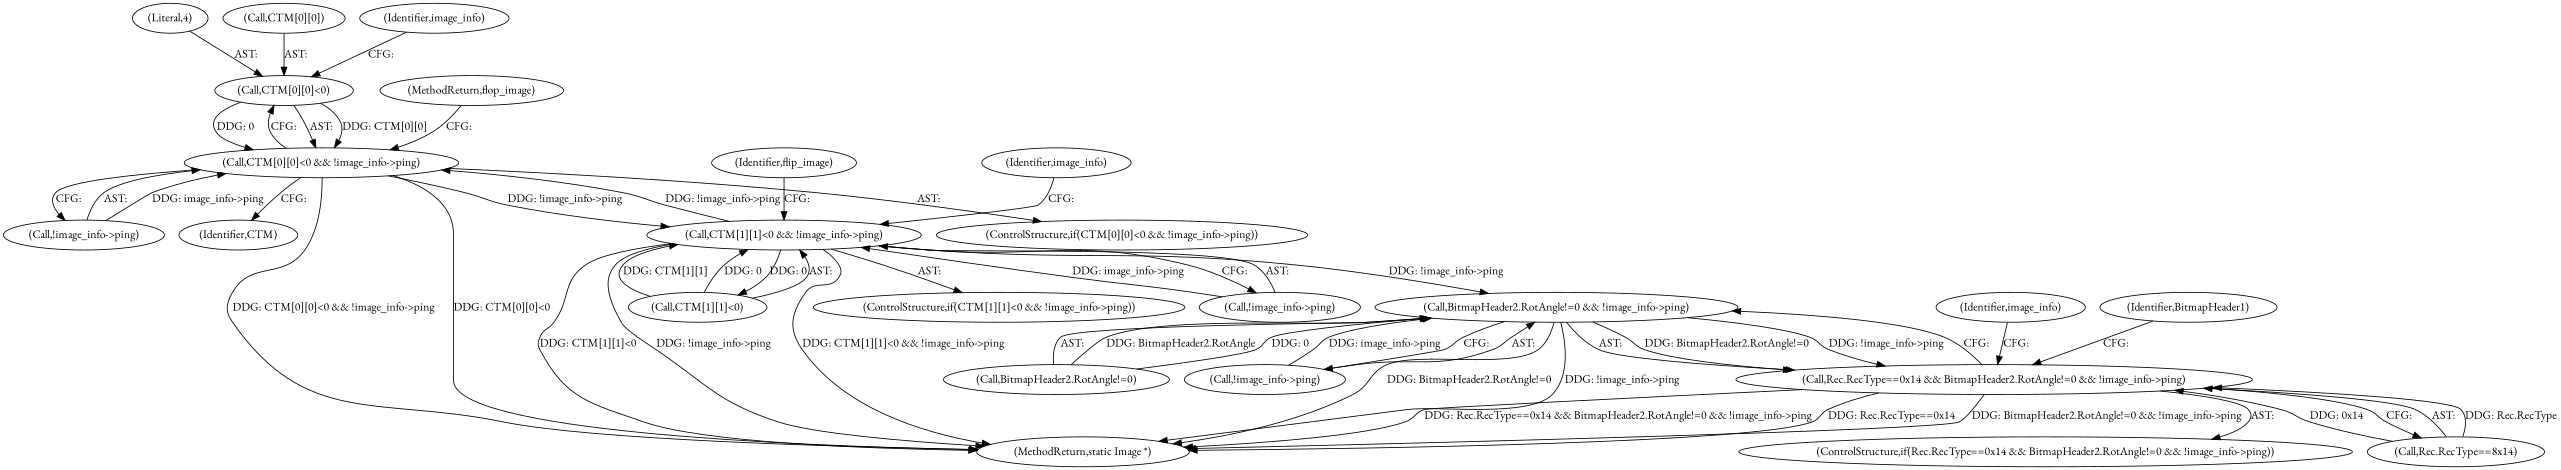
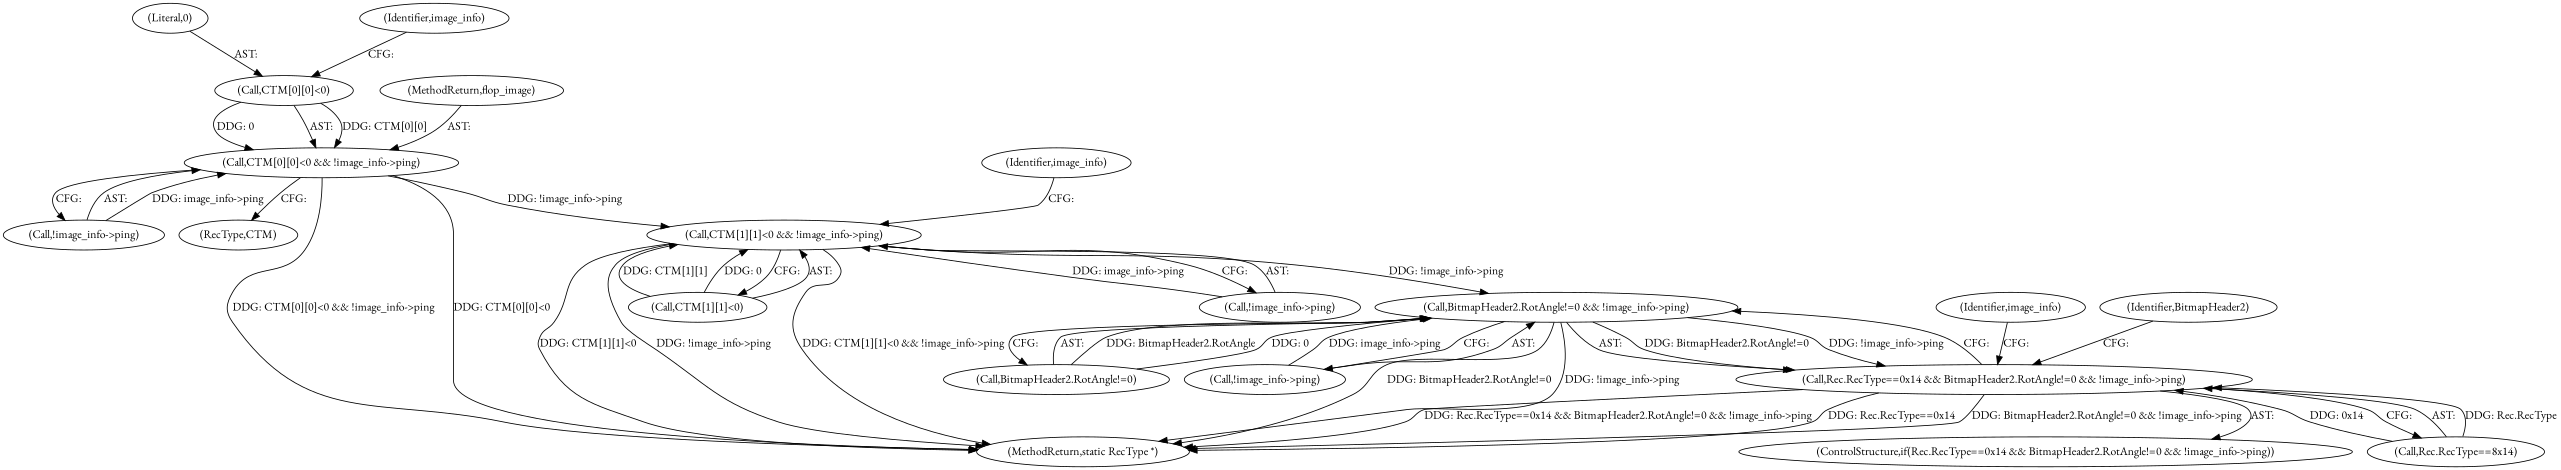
node "(Literal,4)": label "(Literal,4)" -> "(Literal,0)"
node "(Call,CTM[0][0])": removed
edge "(MethodReturn,flop_image)" -> "(Call,CTM[0][0]<0 && !image_info->ping)": label "CFG: " -> "AST: "
edge "(Call,CTM[0][0]<0 && !image_info->ping)" -> "(Call,CTM[0][0]<0)": removed, label "CFG:"
node "(Identifier,flip_image)": removed
edge "(Call,CTM[1][1]<0 && !image_info->ping)" -> "(Call,CTM[0][0]<0 && !image_info->ping)": removed, label "DDG: !image_info->ping"
node "(Identifier,CTM)": label "(Identifier,CTM)" -> "(RecType,CTM)"
node "(ControlStructure,if(CTM[0][0]<0 && !image_info->ping))": removed
edge "(Call,CTM[1][1]<0 && !image_info->ping)" -> "(Call,CTM[1][1]<0)": label "DDG: 0" -> "CFG: "
node "(ControlStructure,if(CTM[1][1]<0 && !image_info->ping))": removed
node "(Identifier,BitmapHeader1)": label "(Identifier,BitmapHeader1)" -> "(Identifier,BitmapHeader2)"
edge "(Call,BitmapHeader2.RotAngle!=0 && !image_info->ping)" -> "(Call,BitmapHeader2.RotAngle!=0)": added, label "CFG:"
node "(MethodReturn,static Image *)": label "(MethodReturn,static Image *)" -> "(MethodReturn,static RecType *)"
